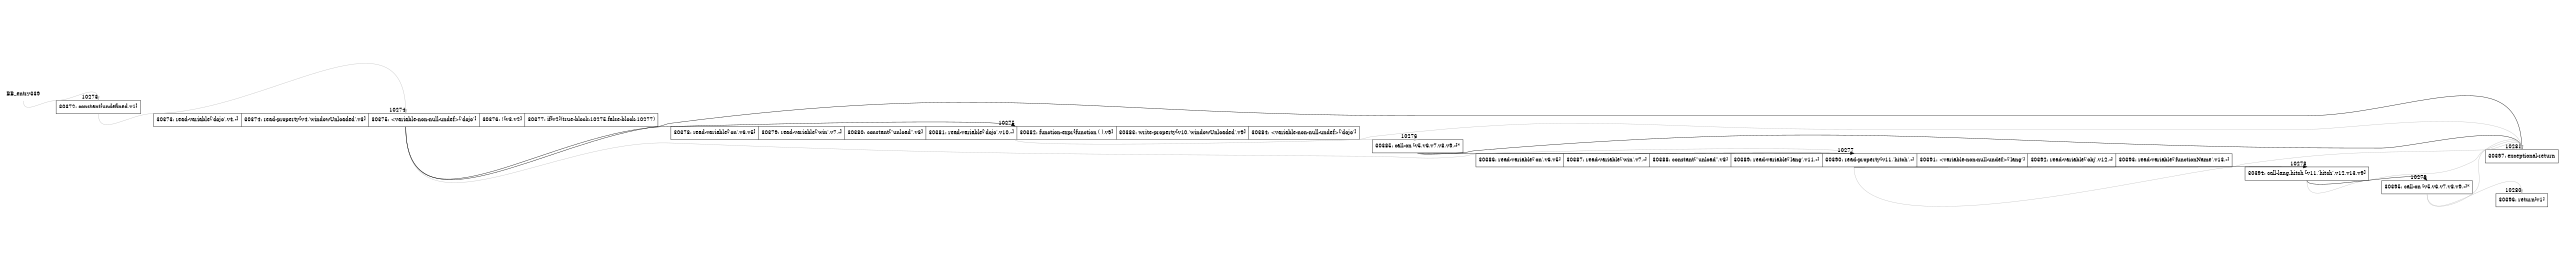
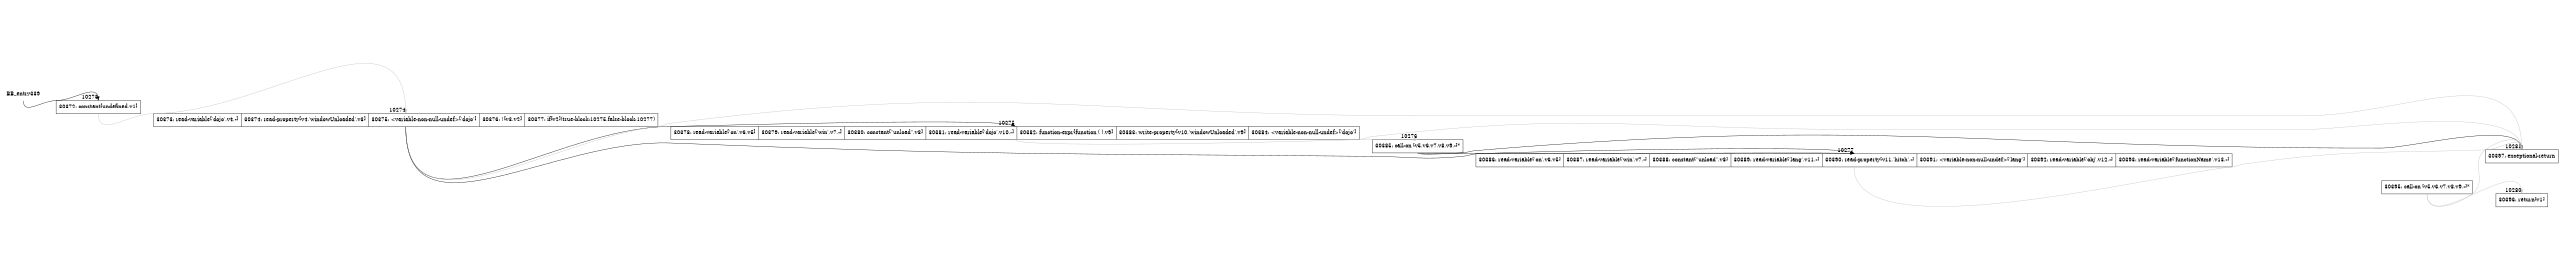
edge "BB_entry339" -> "30372: constant[undefined,v1]": color gray -> black
edge "30373: read-variable['dojo',v4,-]" -> "30397: exceptional-return": color black -> gray
edge "30373: read-variable['dojo',v4,-]" -> "30386: read-variable['on',v6,v5]": color gray -> black
node "30394: call-lang.hitch [v11,'hitch',v12,v13,v9]": removed
